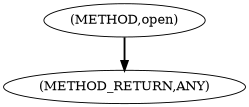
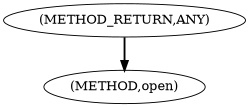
edge "(METHOD,open)" -> "(METHOD_RETURN,ANY)": reversed
